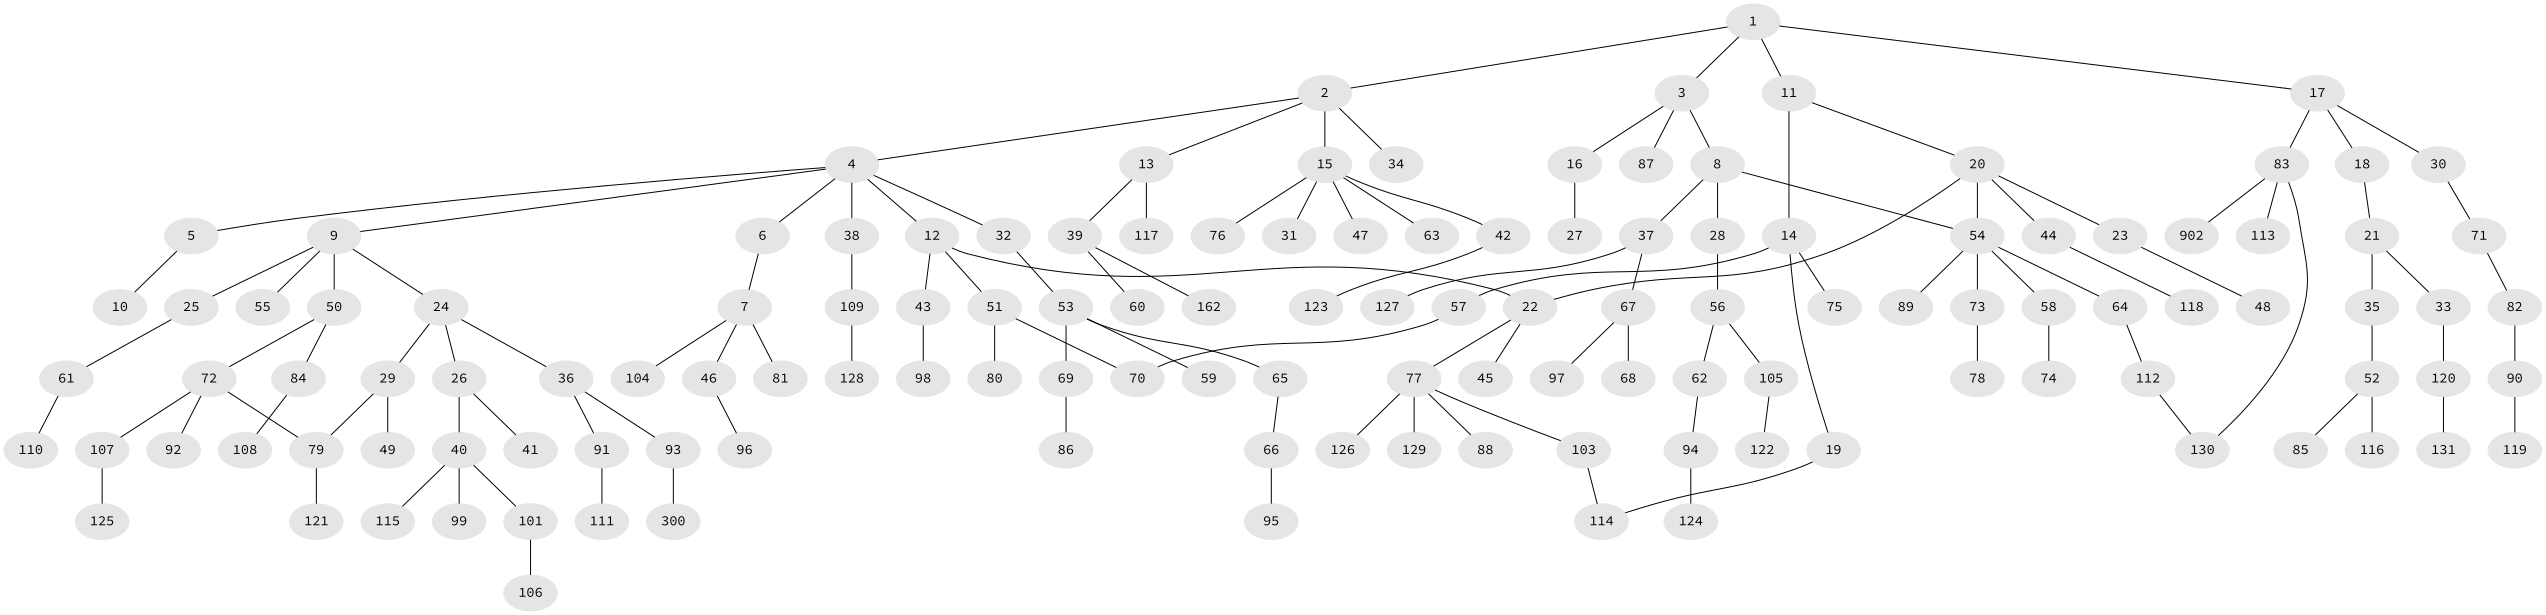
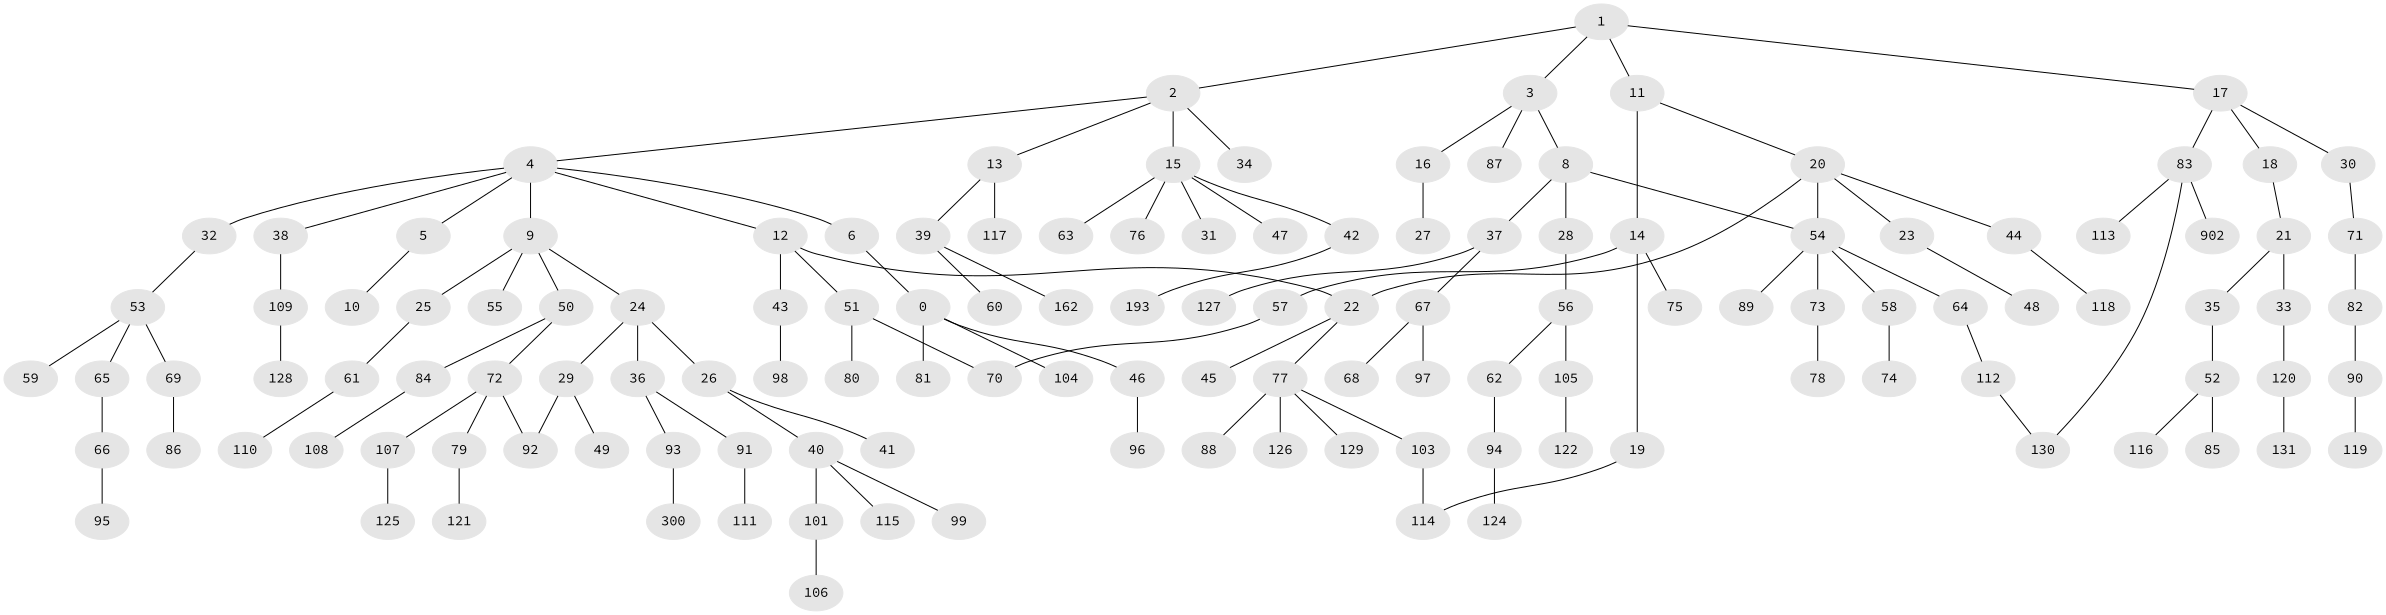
node "7": label "7" -> "0"
node "123": label "123" -> "193"
edge "29" -- "79": now "29" -- "92"
